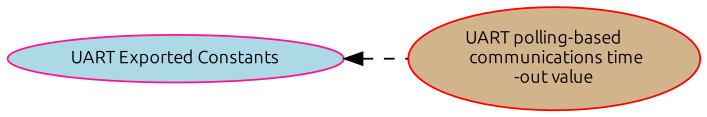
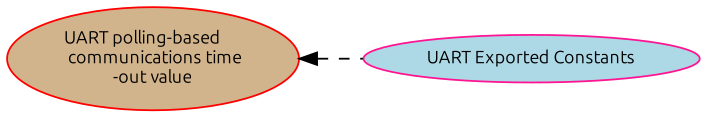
edge "UART polling-based communications time -out value" -> "UART Exported Constants": reversed
